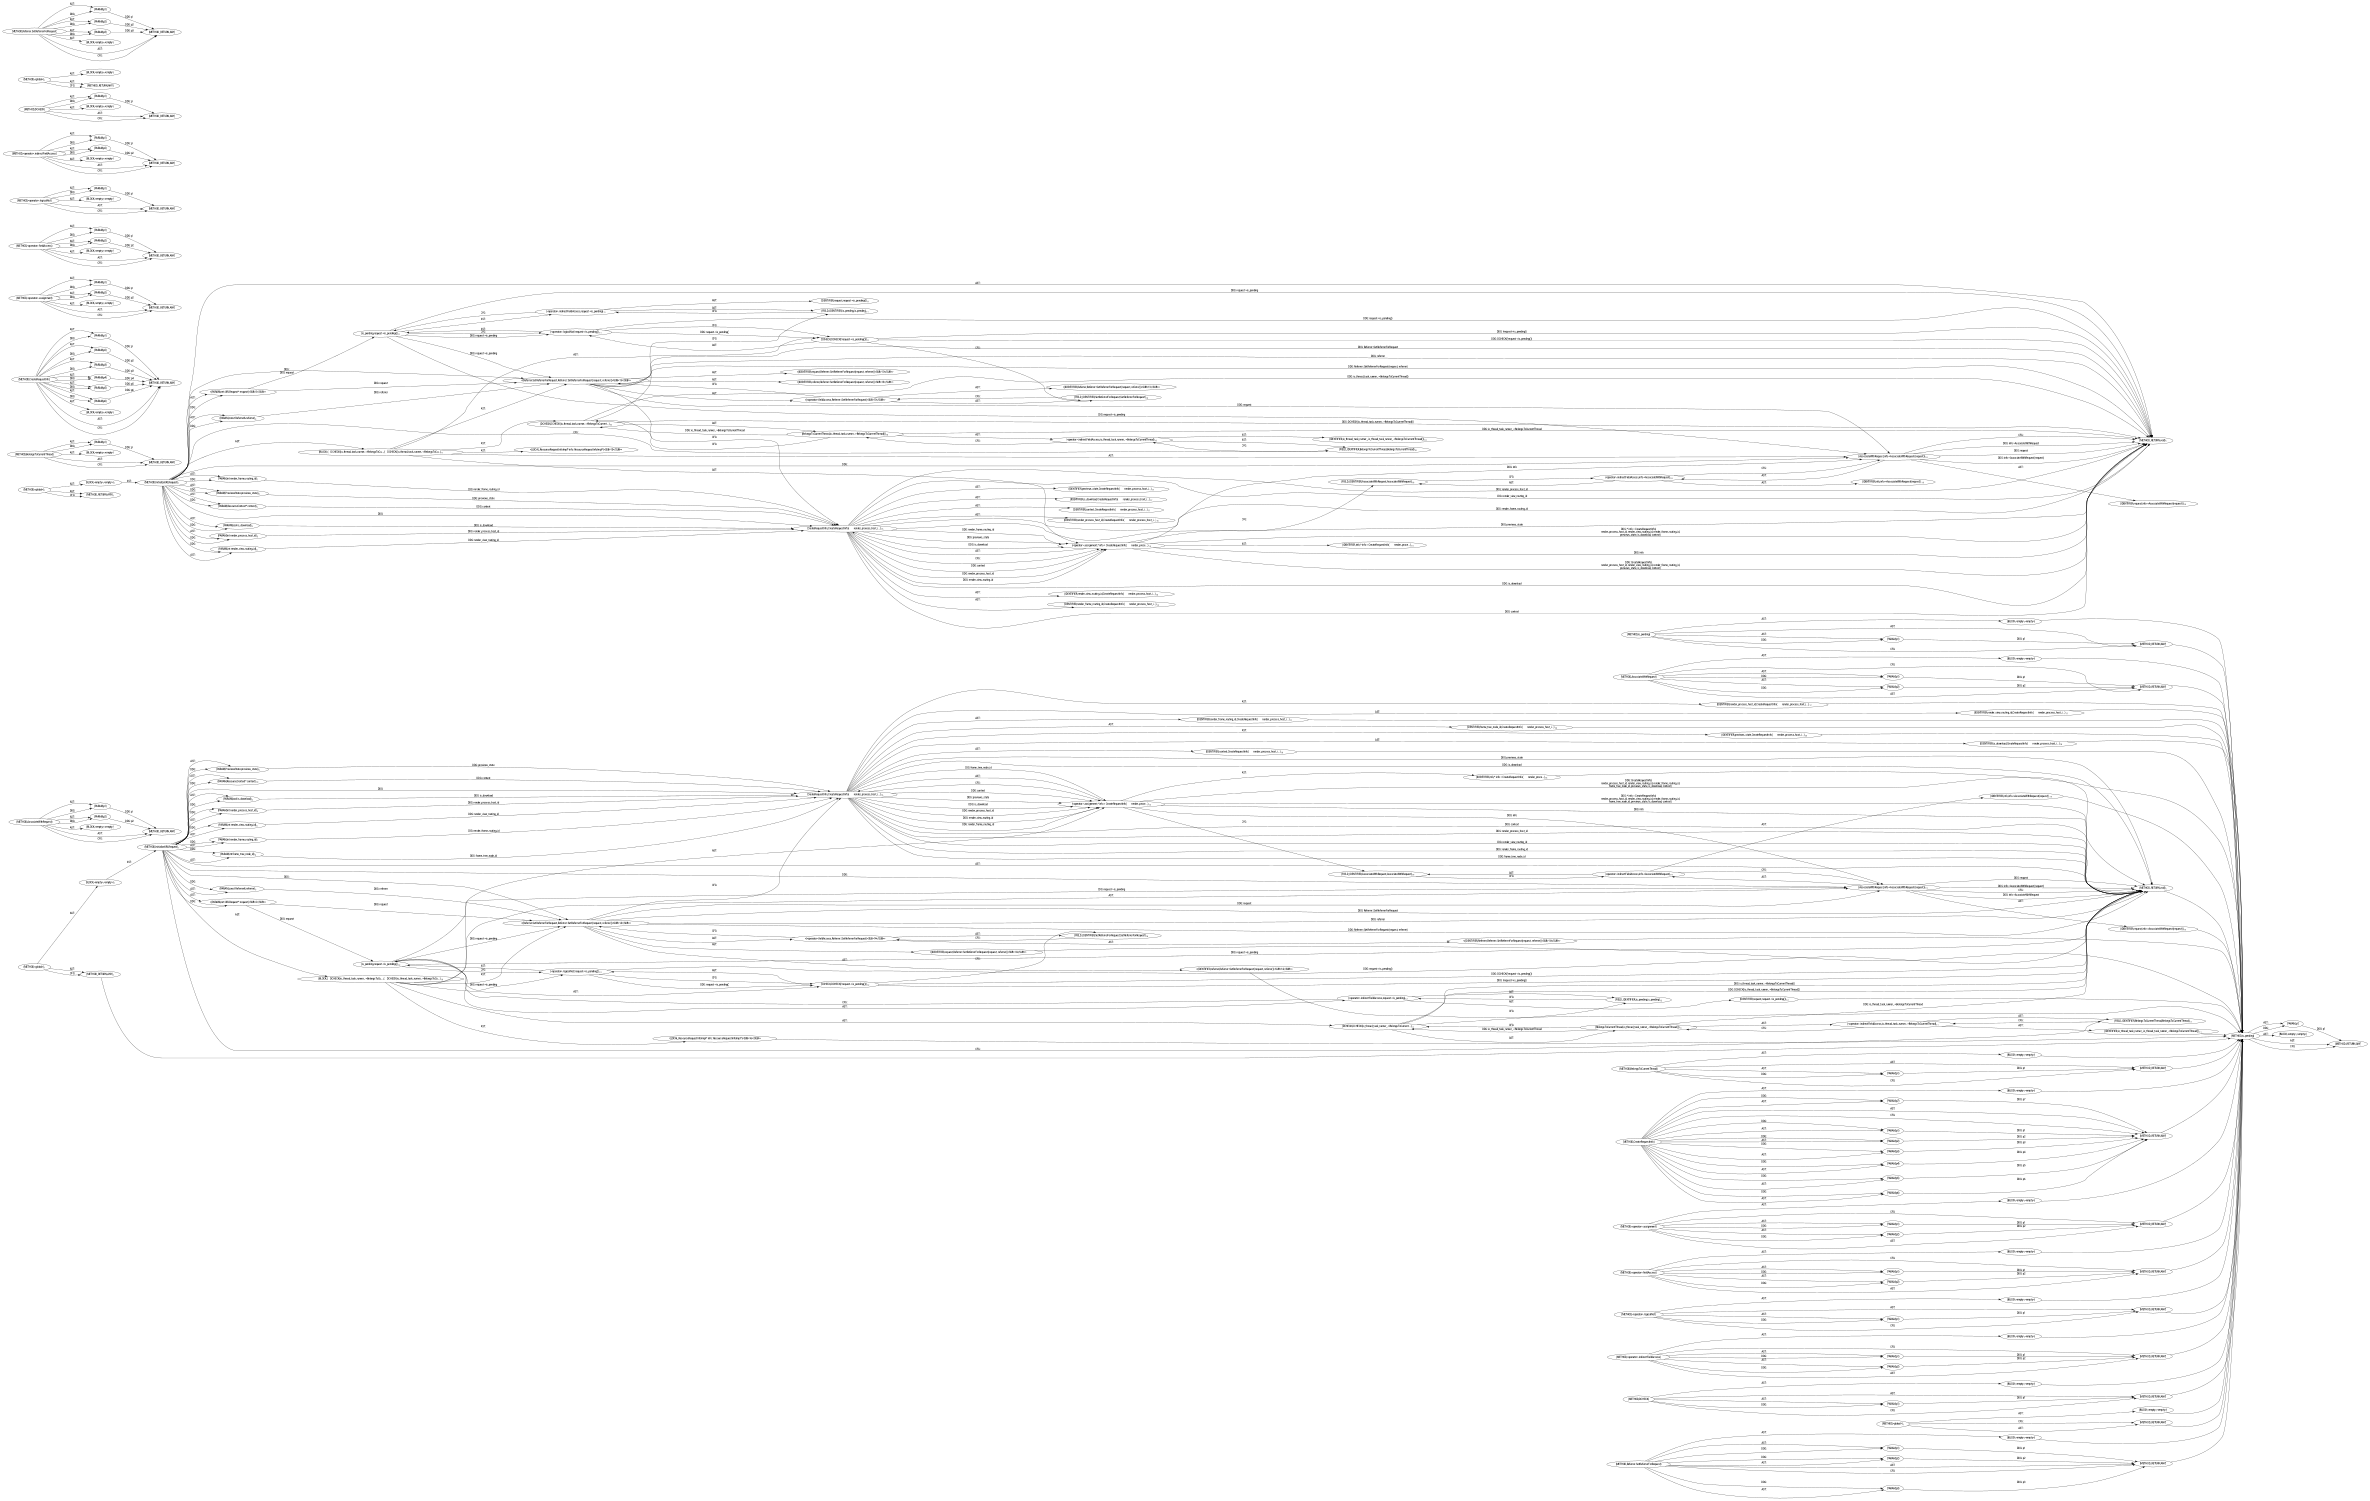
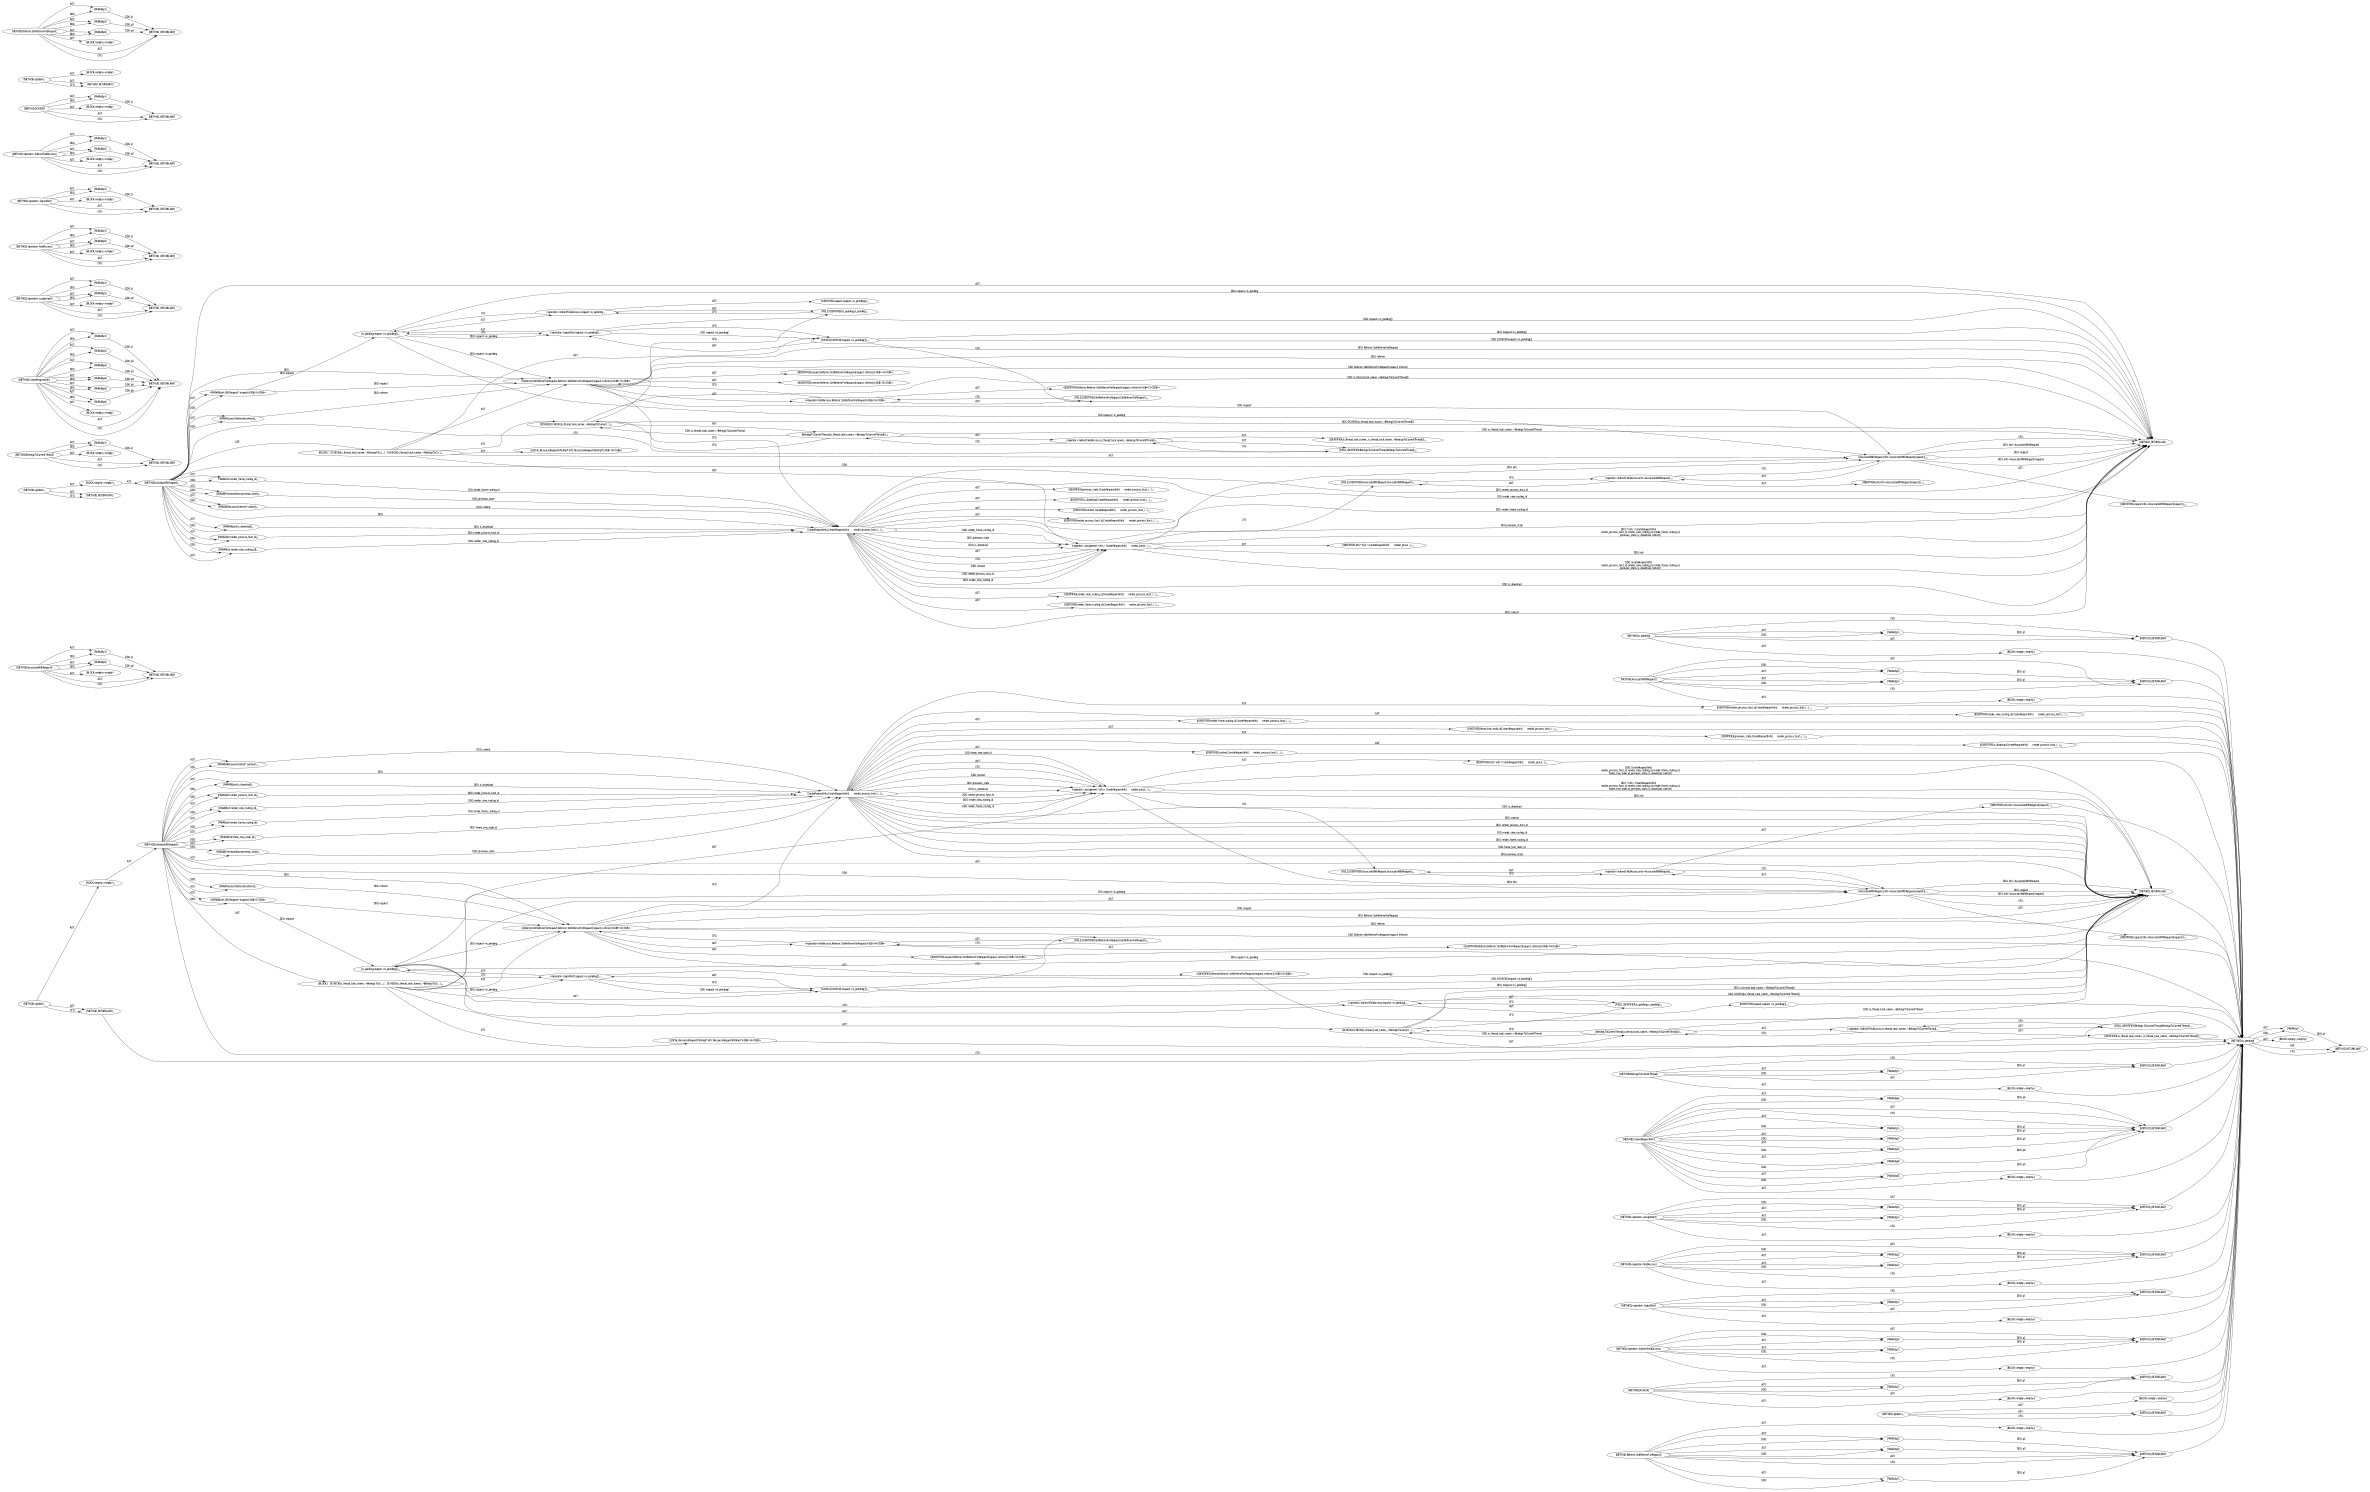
node "(PARAM,p7)": removed
